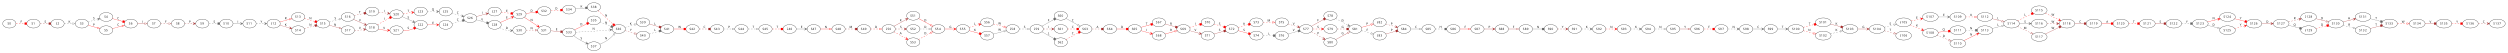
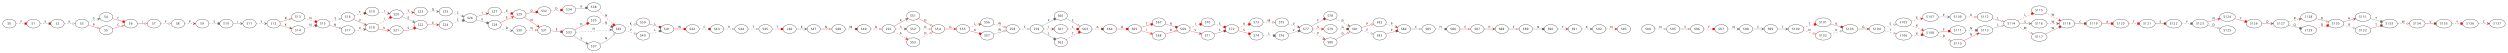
edge "S125" -> "S126": removed, label "Y"
edge "S93" -> "S94": removed, label "K"
edge "S108" -> "S111": label "Q" -> "F"
edge "S106" -> "S108": added, label "K"
